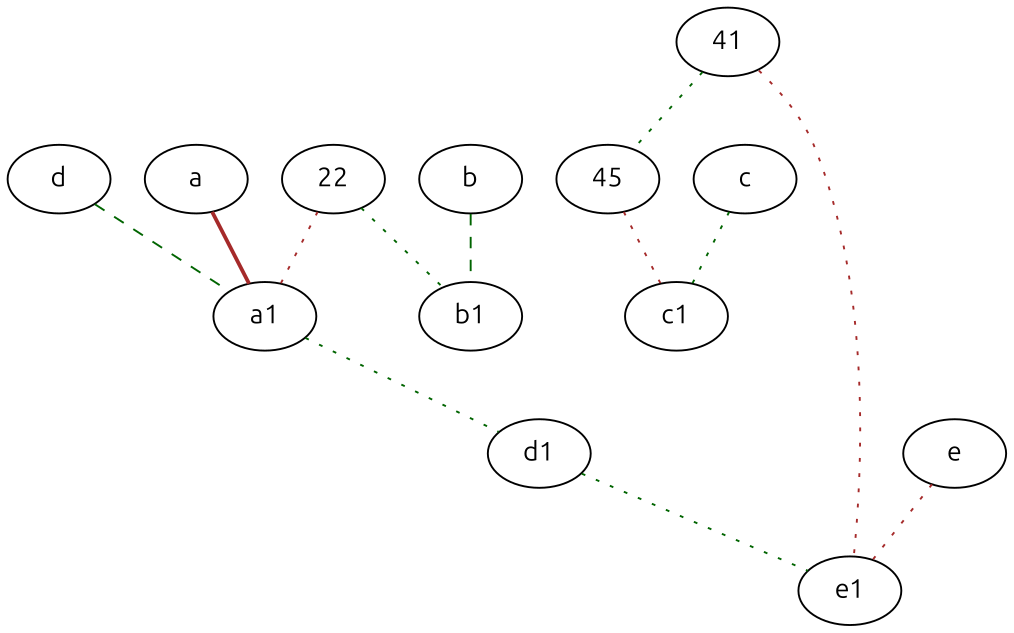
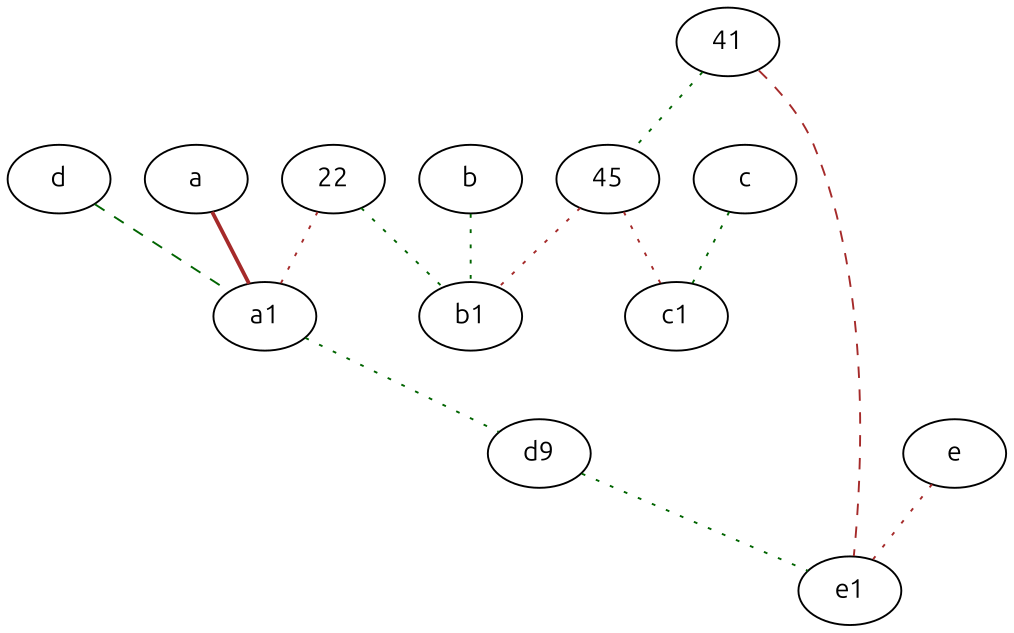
edge "b" -- "b1": style dashed -> dotted
edge "45" -- "b1": added
edge "41" -- "e1": style dotted -> dashed
node "d1": label "d1" -> "d9"
